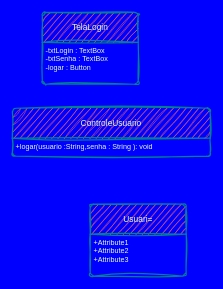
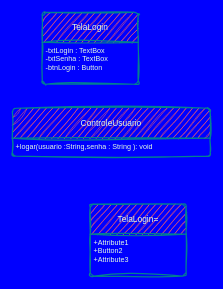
node "-txtLogin : TextBox -txtSenha : TextBox -logar : Button": label "-txtLogin : TextBox -txtSenha : TextBox -logar : Button" -> "-txtLogin : TextBox -txtSenha : TextBox -btnLogin : Button"
node "Usuari=": label "Usuari=" -> "TelaLogin="
node "+Attribute1 +Attribute2 +Attribute3": label "+Attribute1 +Attribute2 +Attribute3" -> "+Attribute1 +Button2 +Attribute3"
